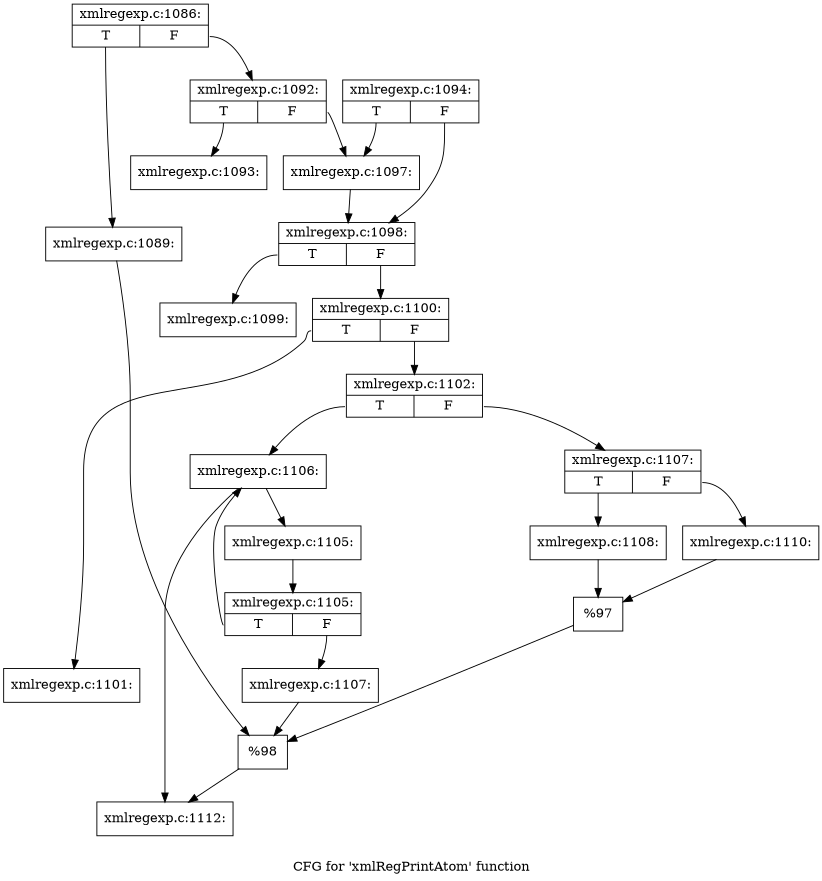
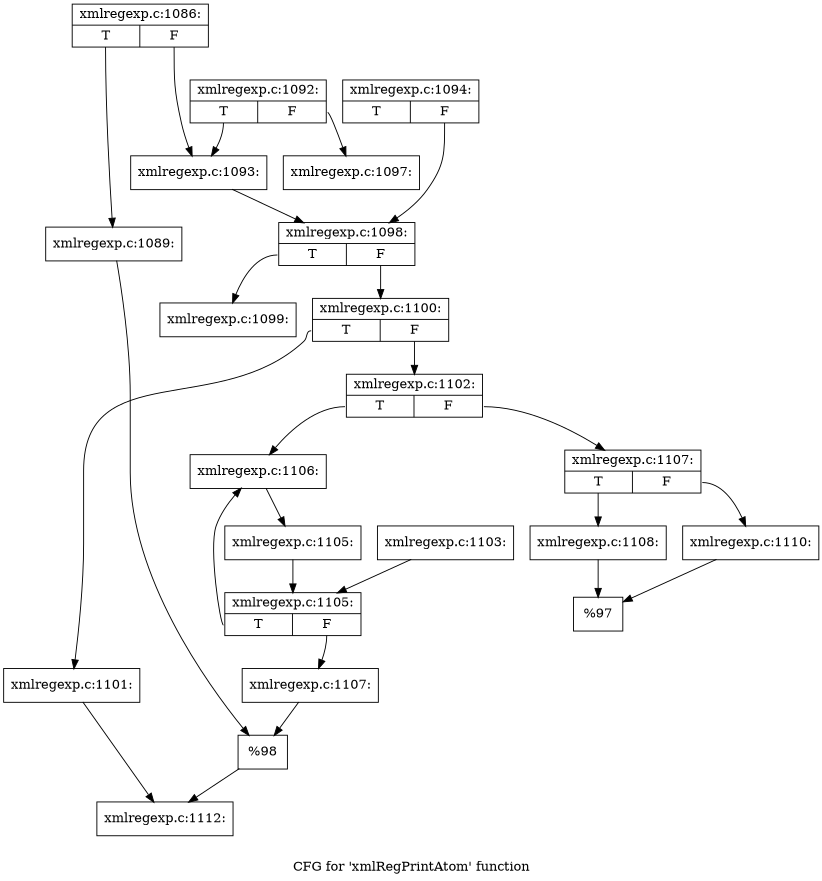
edge "xmlregexp.c:1086:" -> "xmlregexp.c:1092:": now "xmlregexp.c:1086:" -> "xmlregexp.c:1093:"
edge "xmlregexp.c:1094:" -> "xmlregexp.c:1097:": removed
edge "xmlregexp.c:1097:" -> "xmlregexp.c:1098:": now "xmlregexp.c:1093:" -> "xmlregexp.c:1098:"
node "xmlregexp.c:1103:": added
edge "xmlregexp.c:1106:" -> "xmlregexp.c:1112:": now "xmlregexp.c:1101:" -> "xmlregexp.c:1112:"
edge "%97" -> "%98": removed
